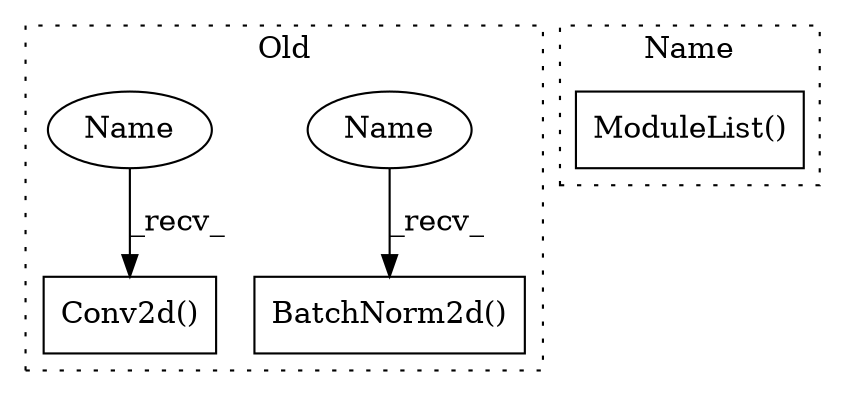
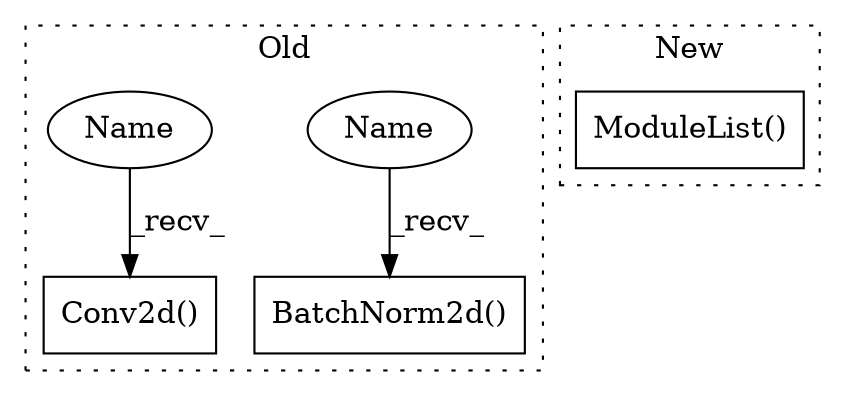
cluster "Name": label "Name" -> "New"
